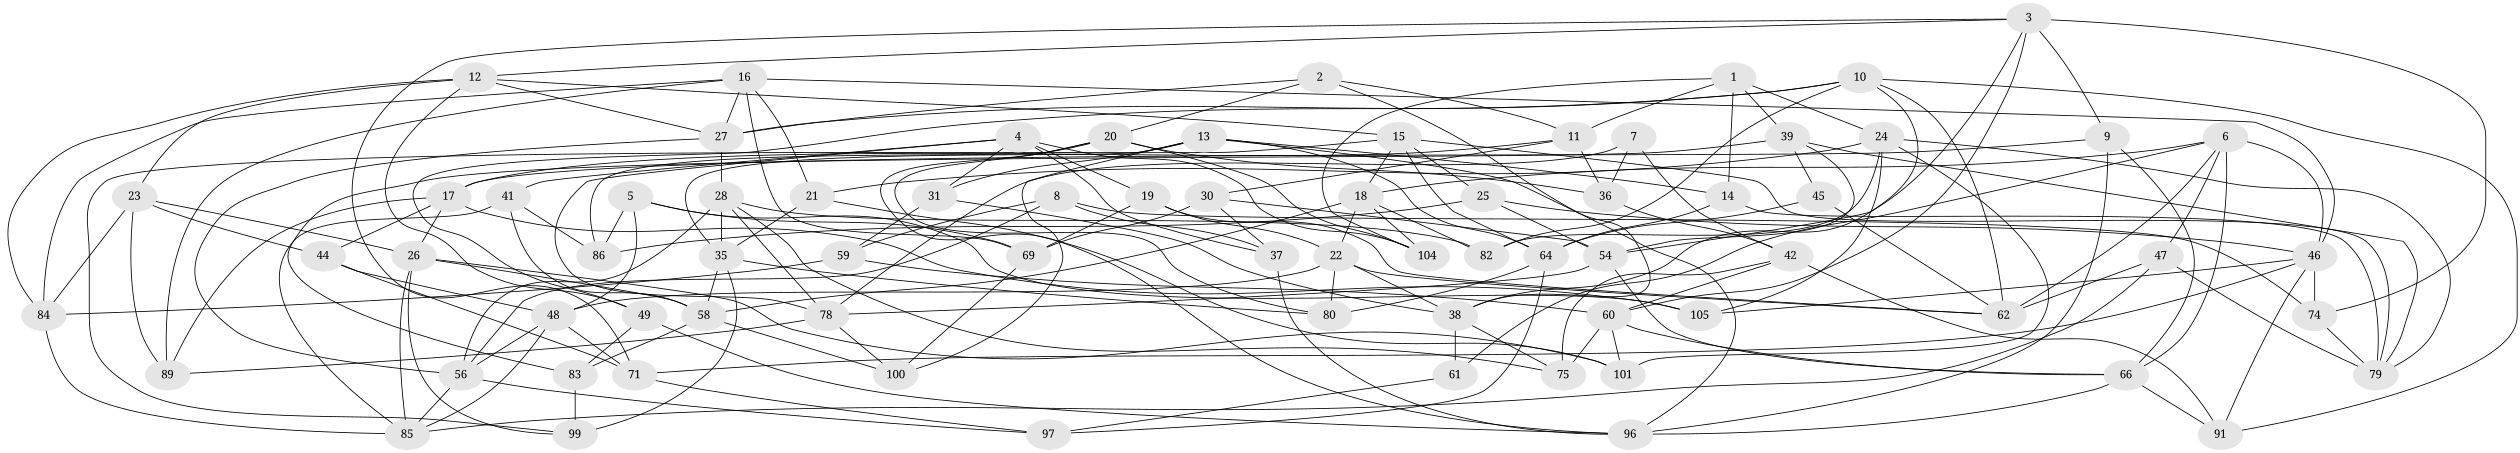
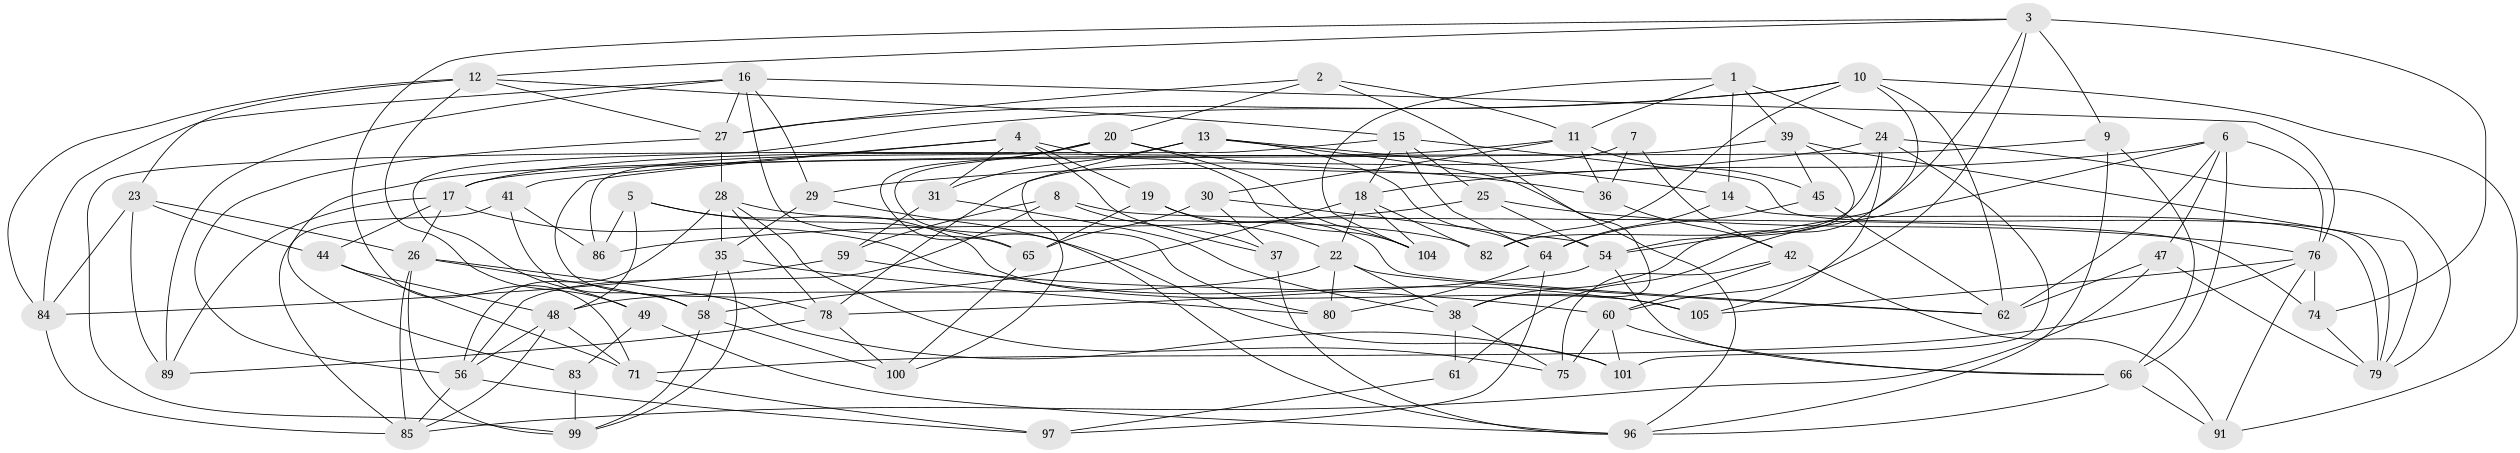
edge "13" -- "35": removed
edge "11" -- "45": added
node "21": label "21" -> "29"
node "69": label "69" -> "65"
node "46": label "46" -> "76"
edge "58" -- "83": now "58" -- "99"
